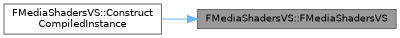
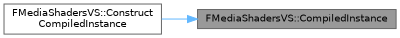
node "FMediaShadersVS::FMediaShadersVS": label "FMediaShadersVS::FMediaShadersVS" -> "FMediaShadersVS::CompiledInstance"
